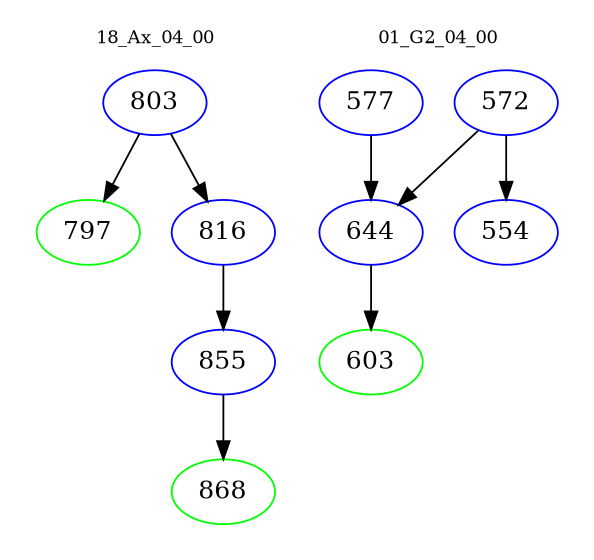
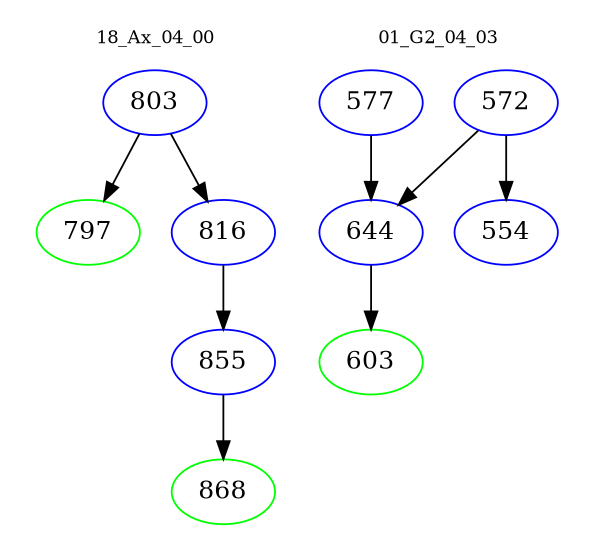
cluster "01_G2_04_00": label "01_G2_04_00" -> "01_G2_04_03"
